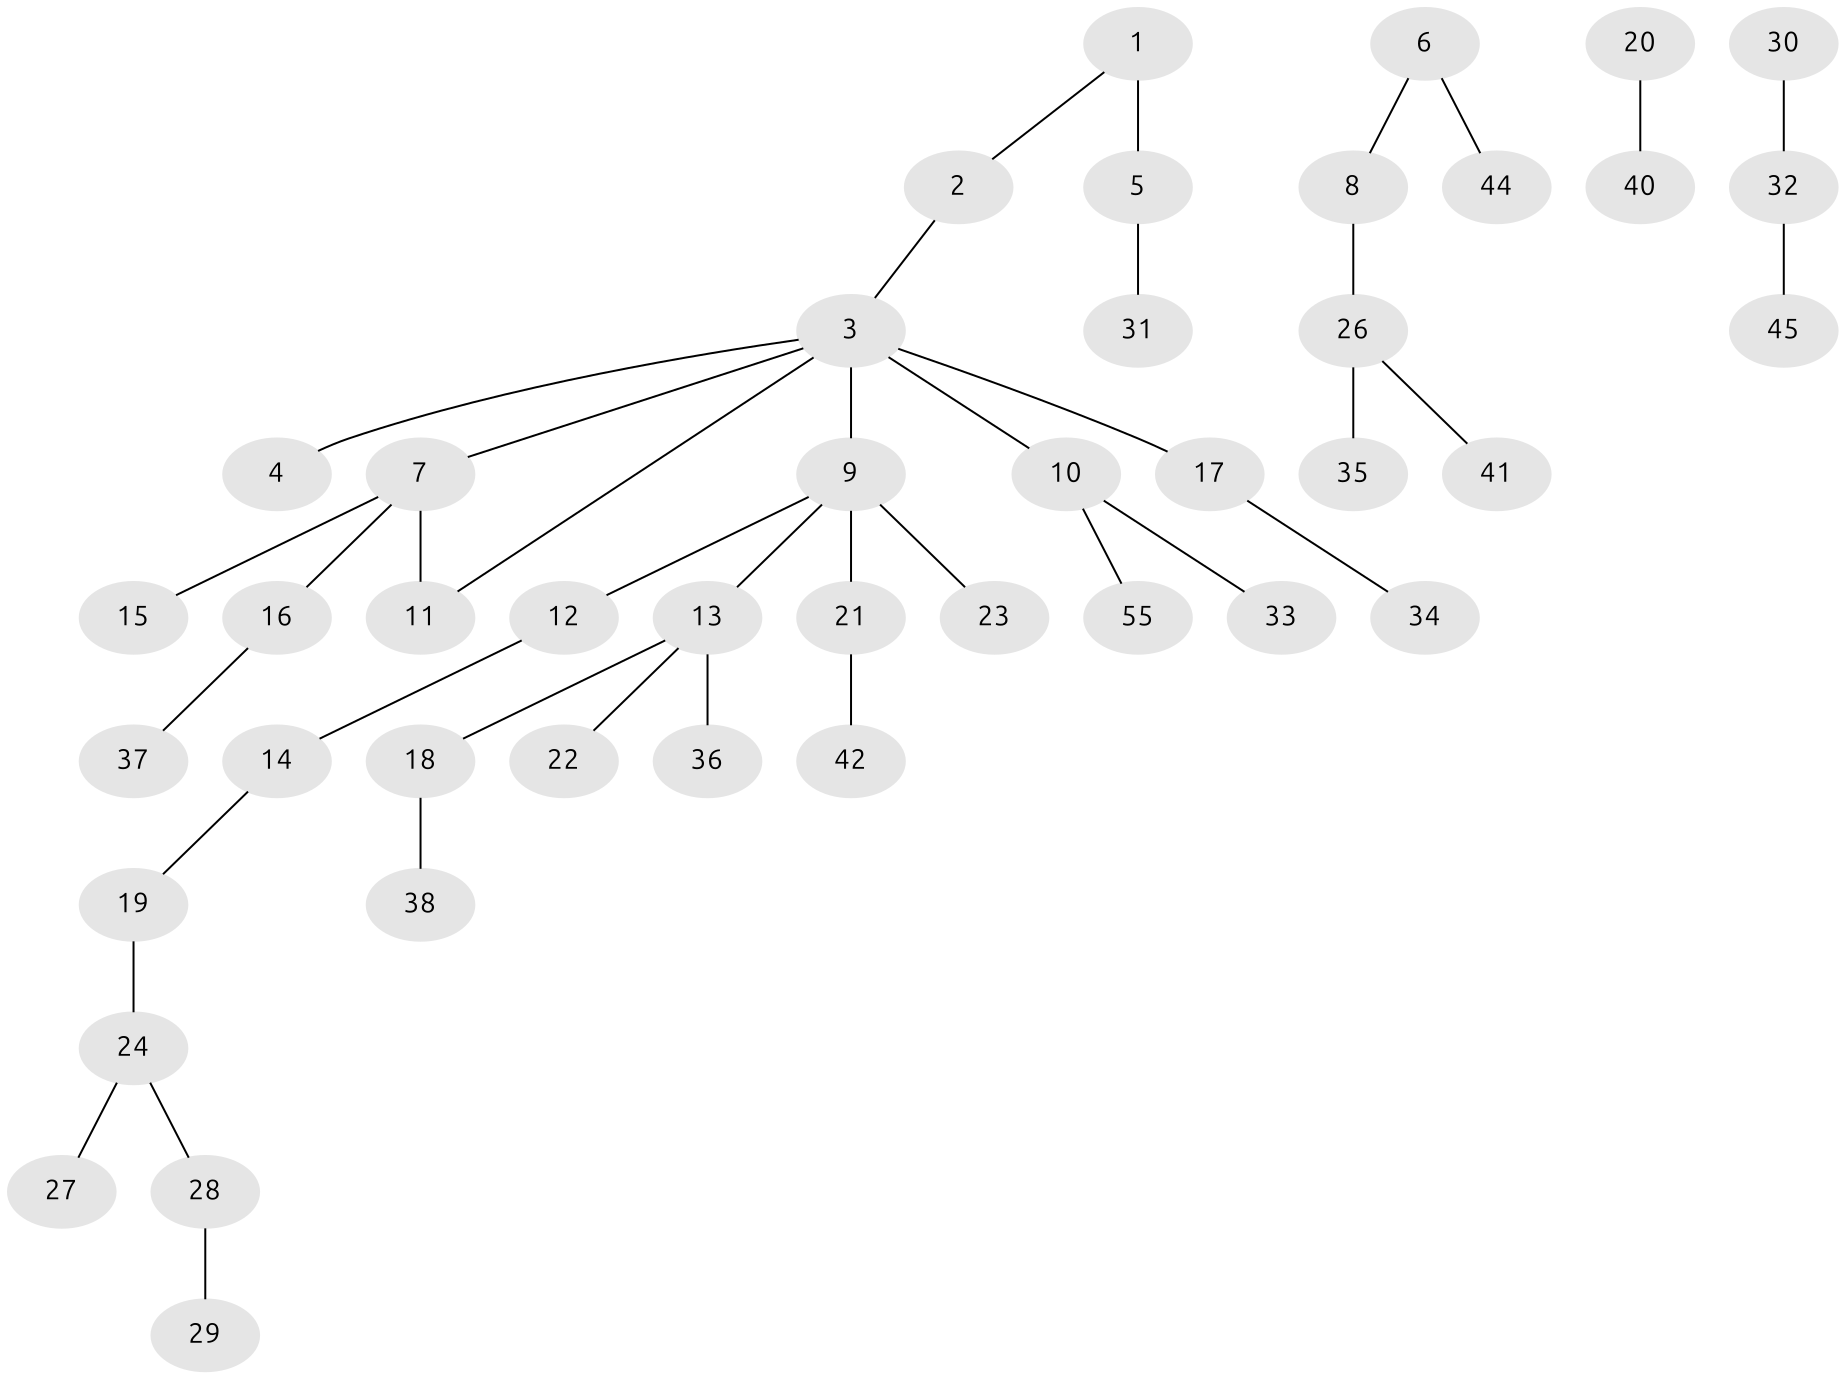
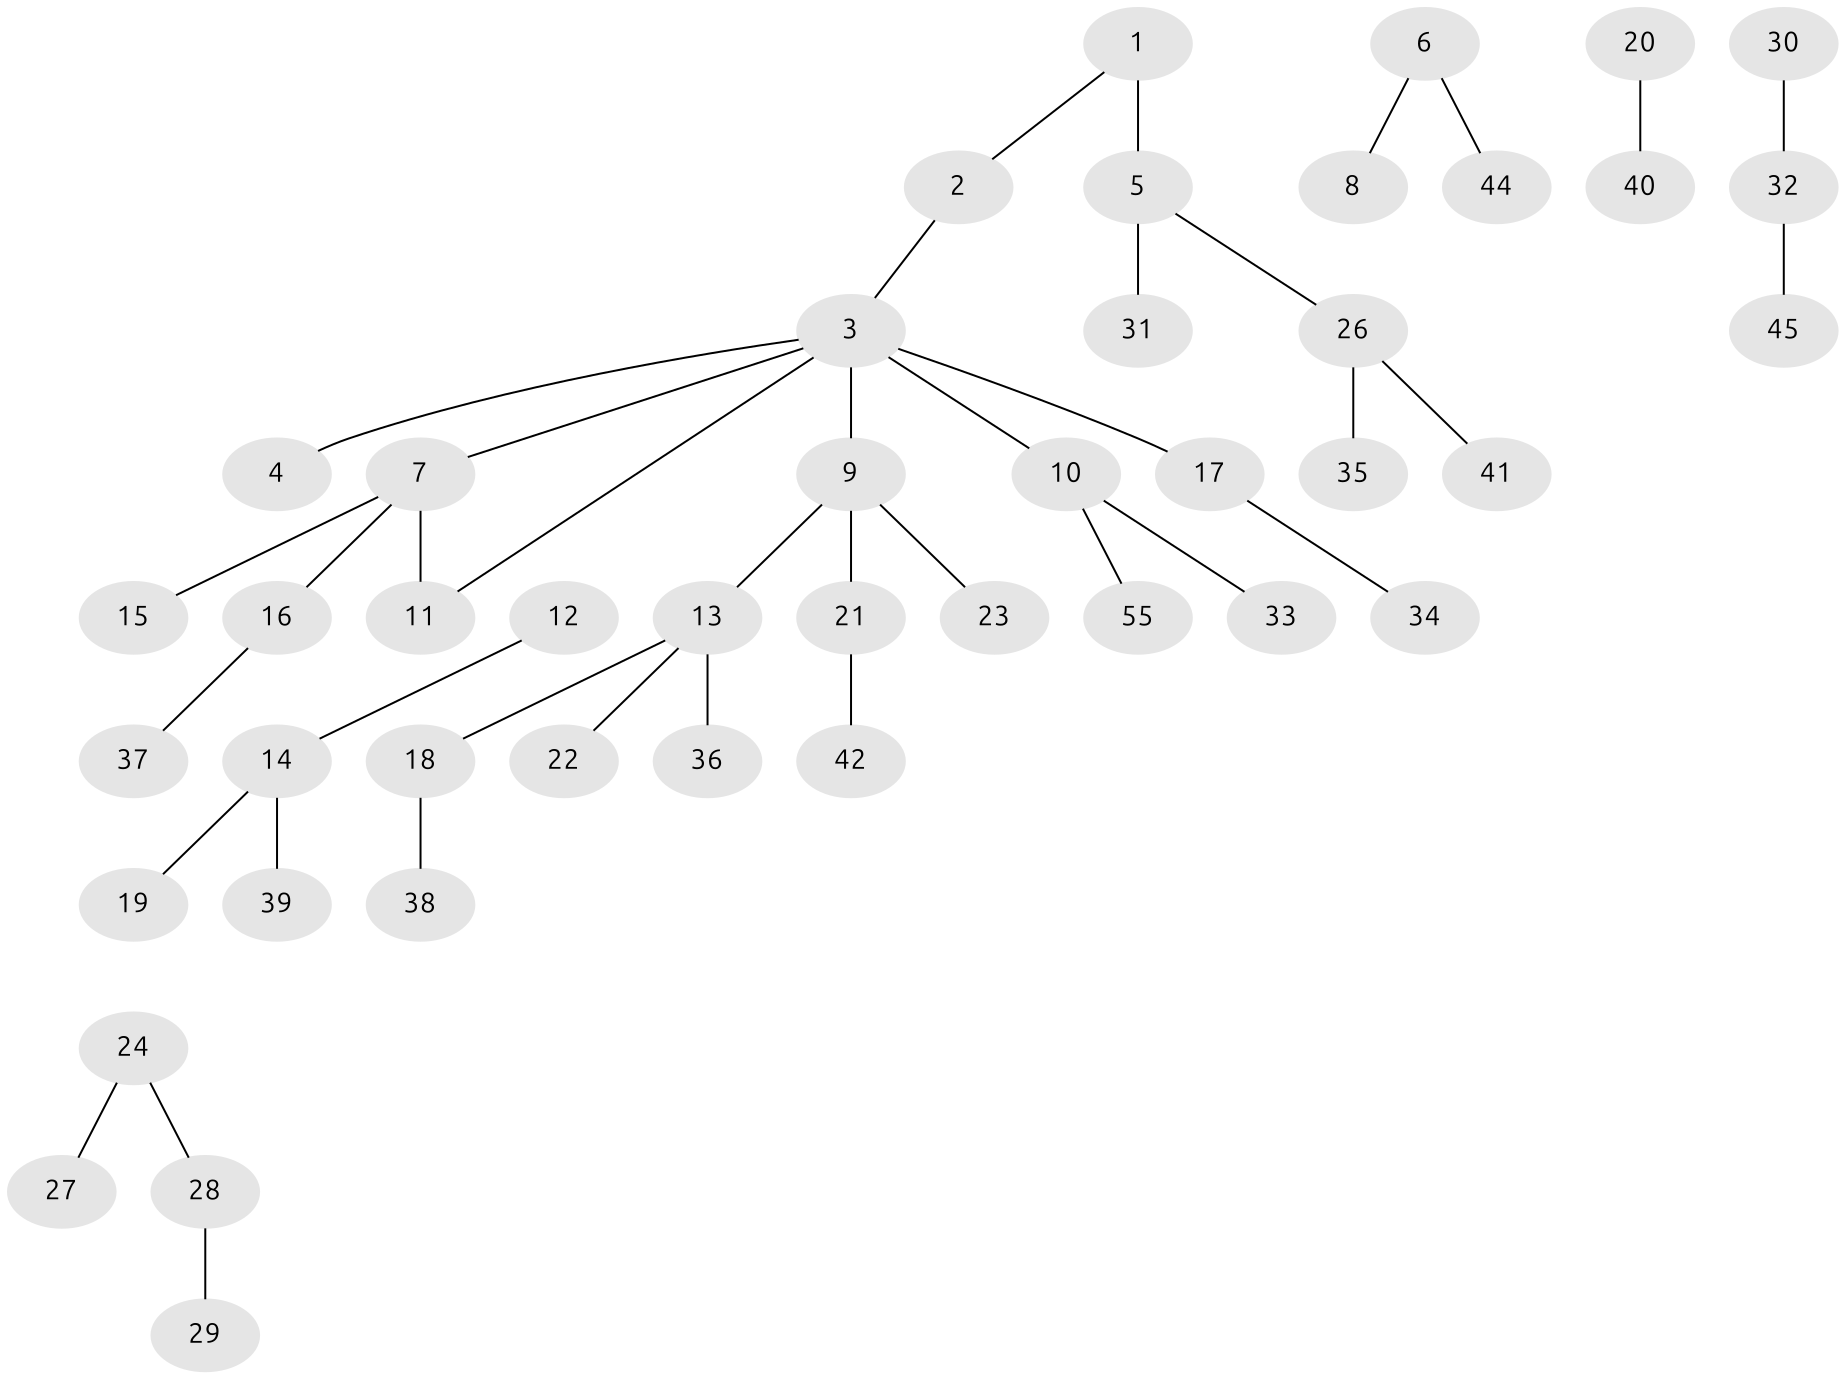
edge "8" -- "26": now "5" -- "26"
edge "9" -- "12": removed
node "39": added
edge "19" -- "24": removed
